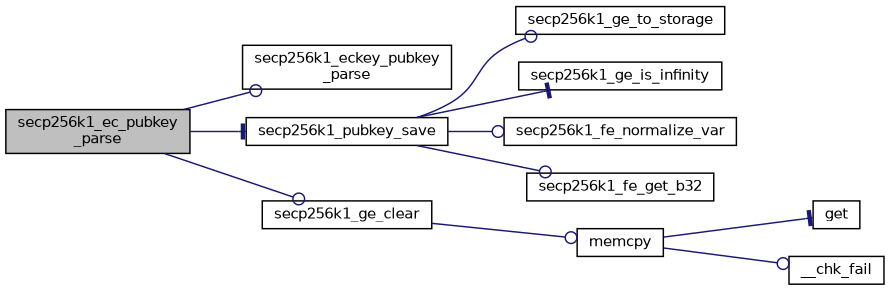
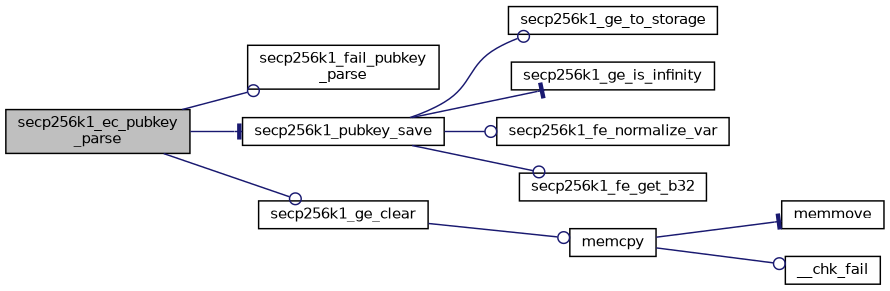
node "secp256k1_eckey_pubkey _parse": label "secp256k1_eckey_pubkey _parse" -> "secp256k1_fail_pubkey _parse"
node "get": label "get" -> "memmove"
